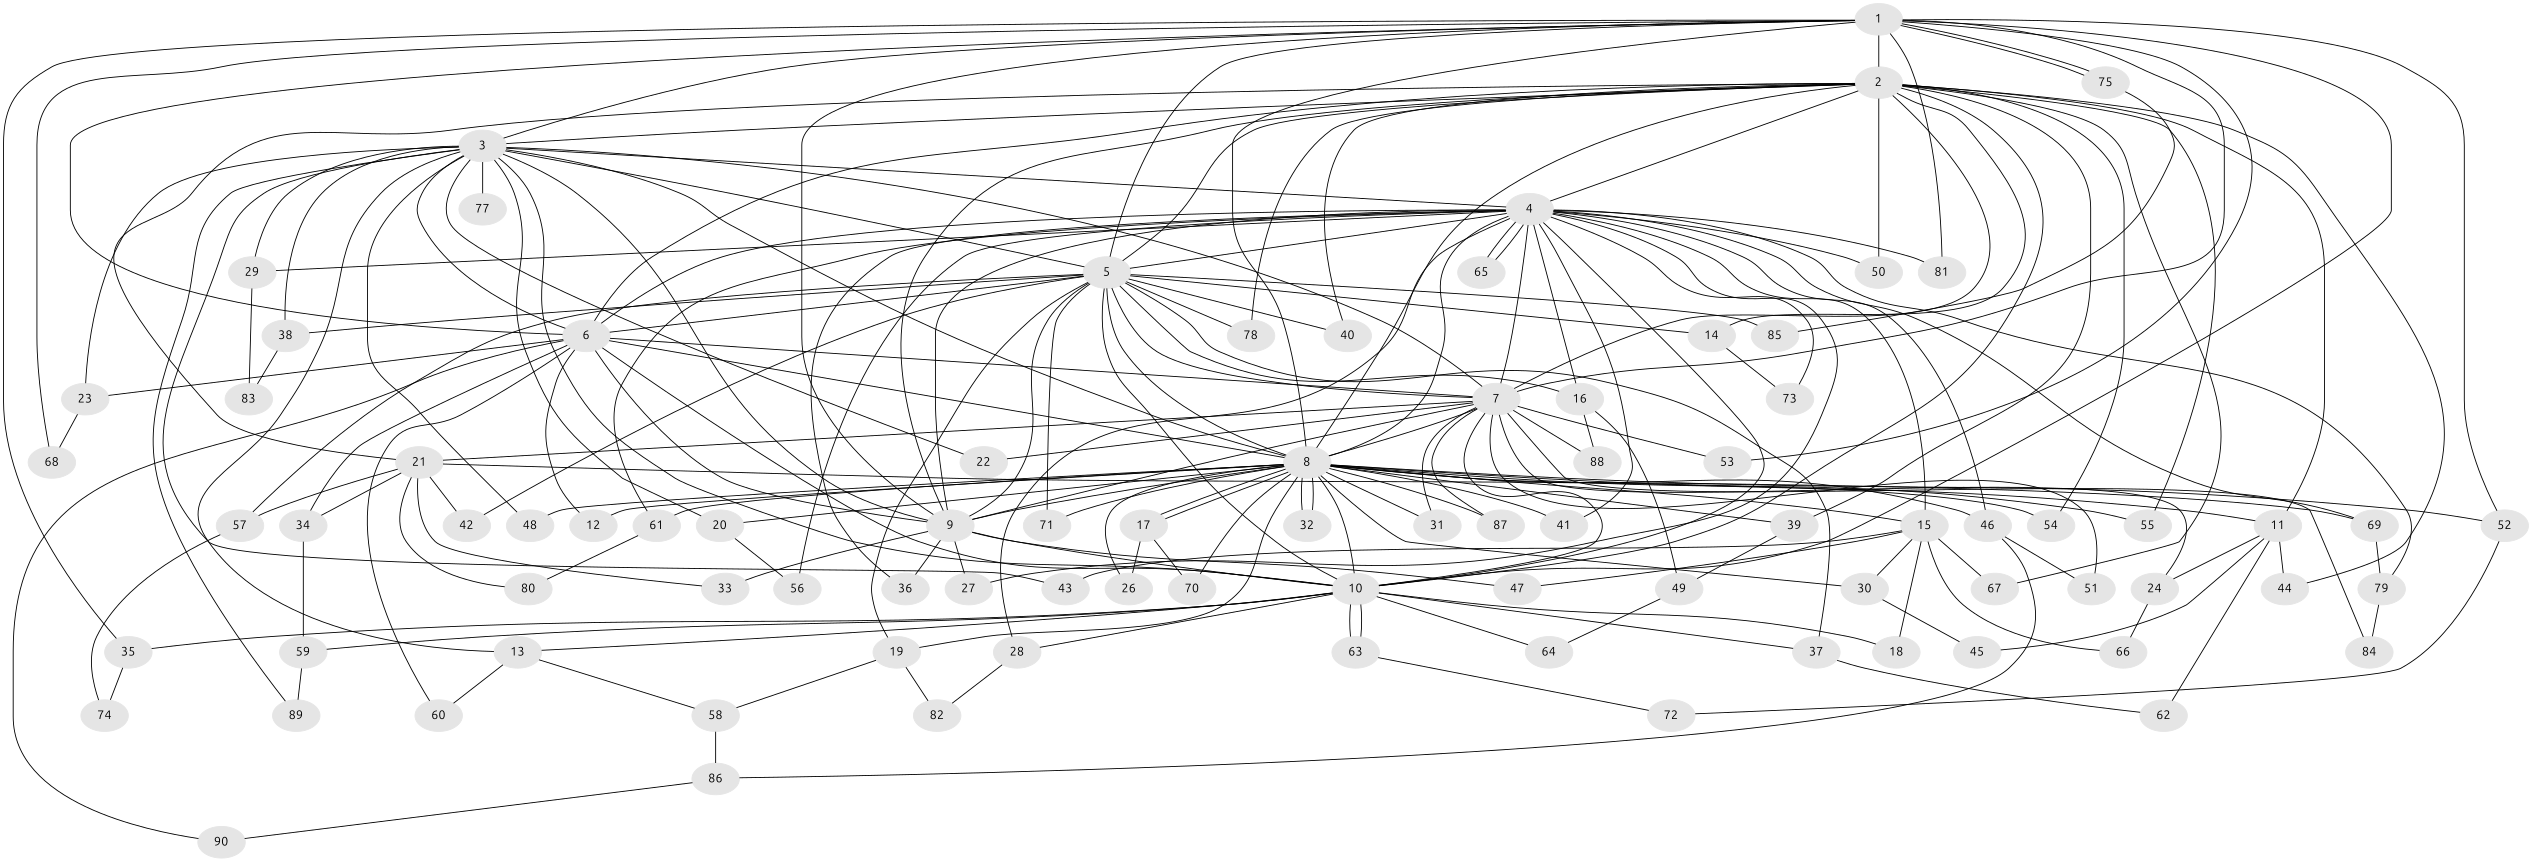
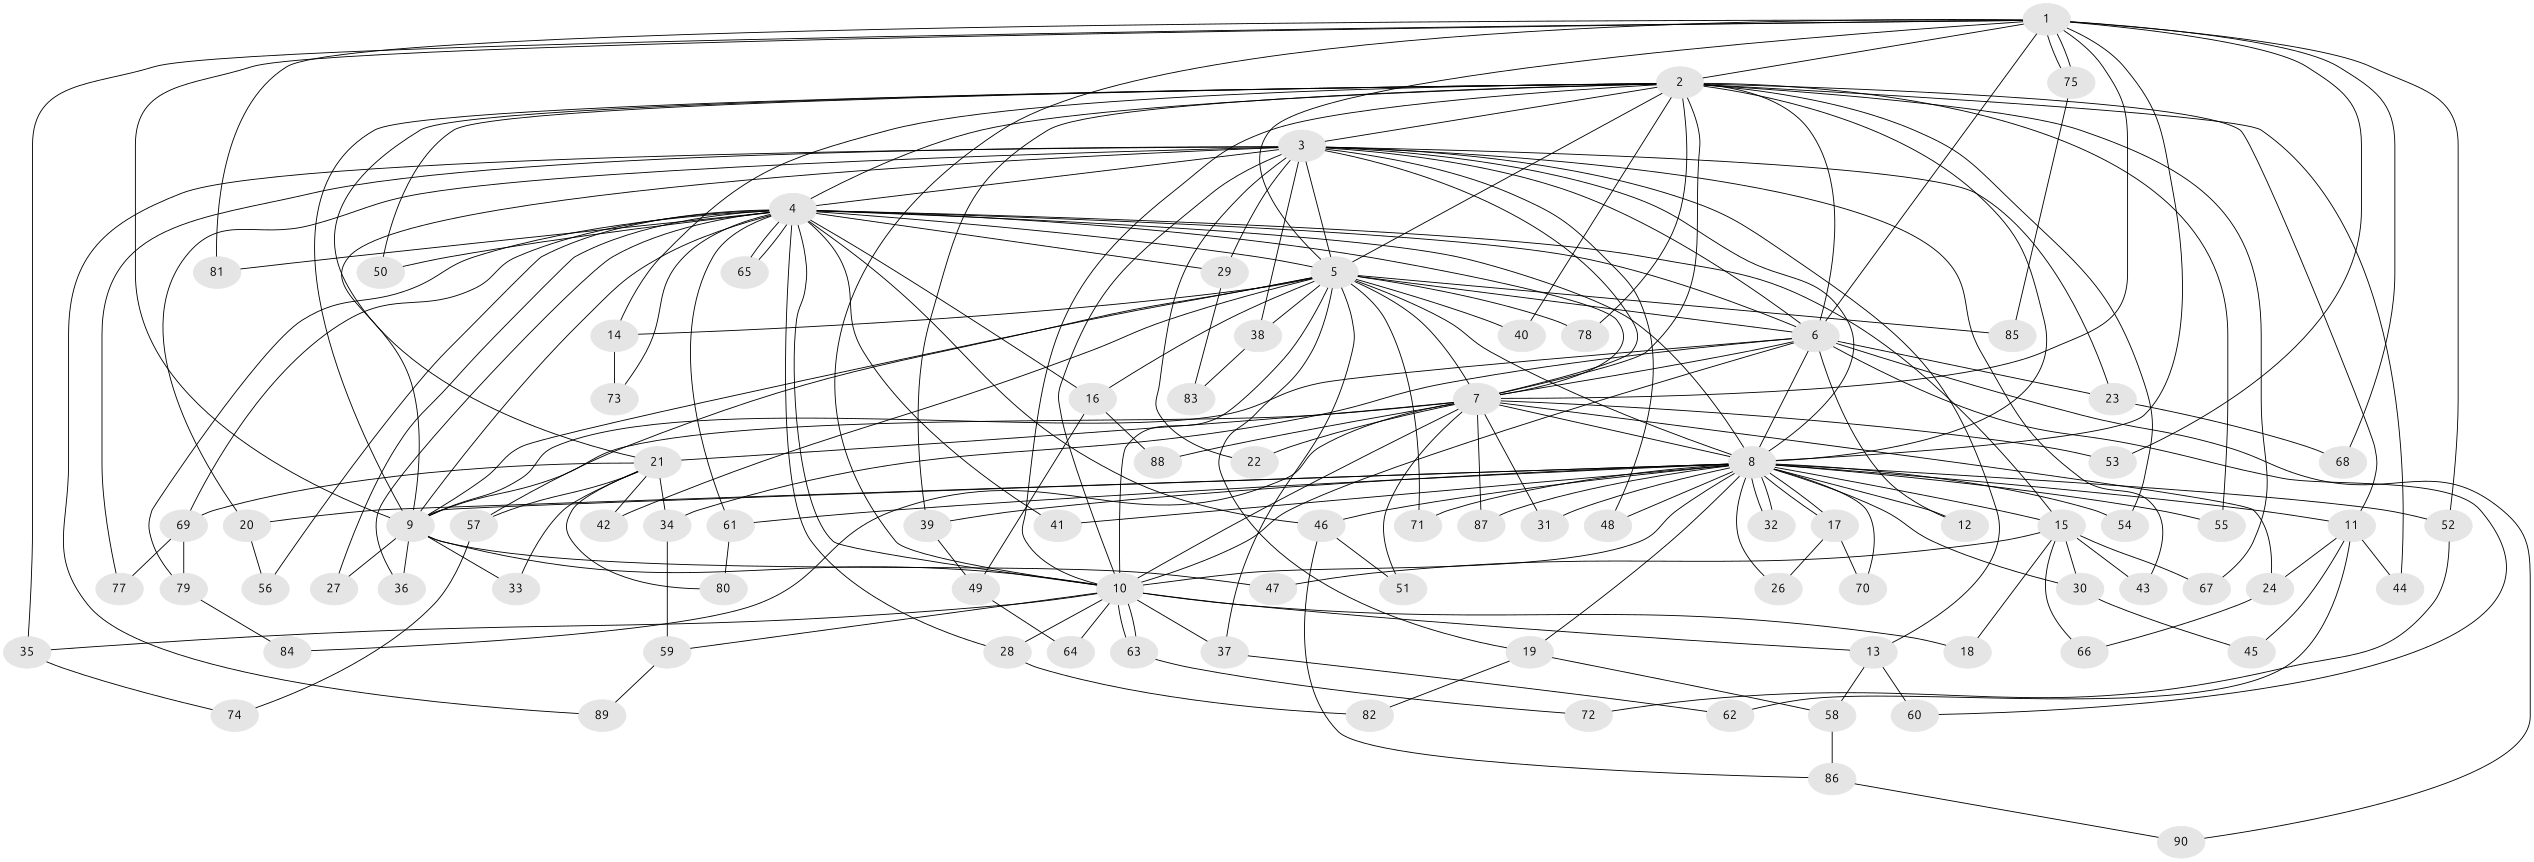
edge "1" -- "3": removed
edge "69" -- "77": added
